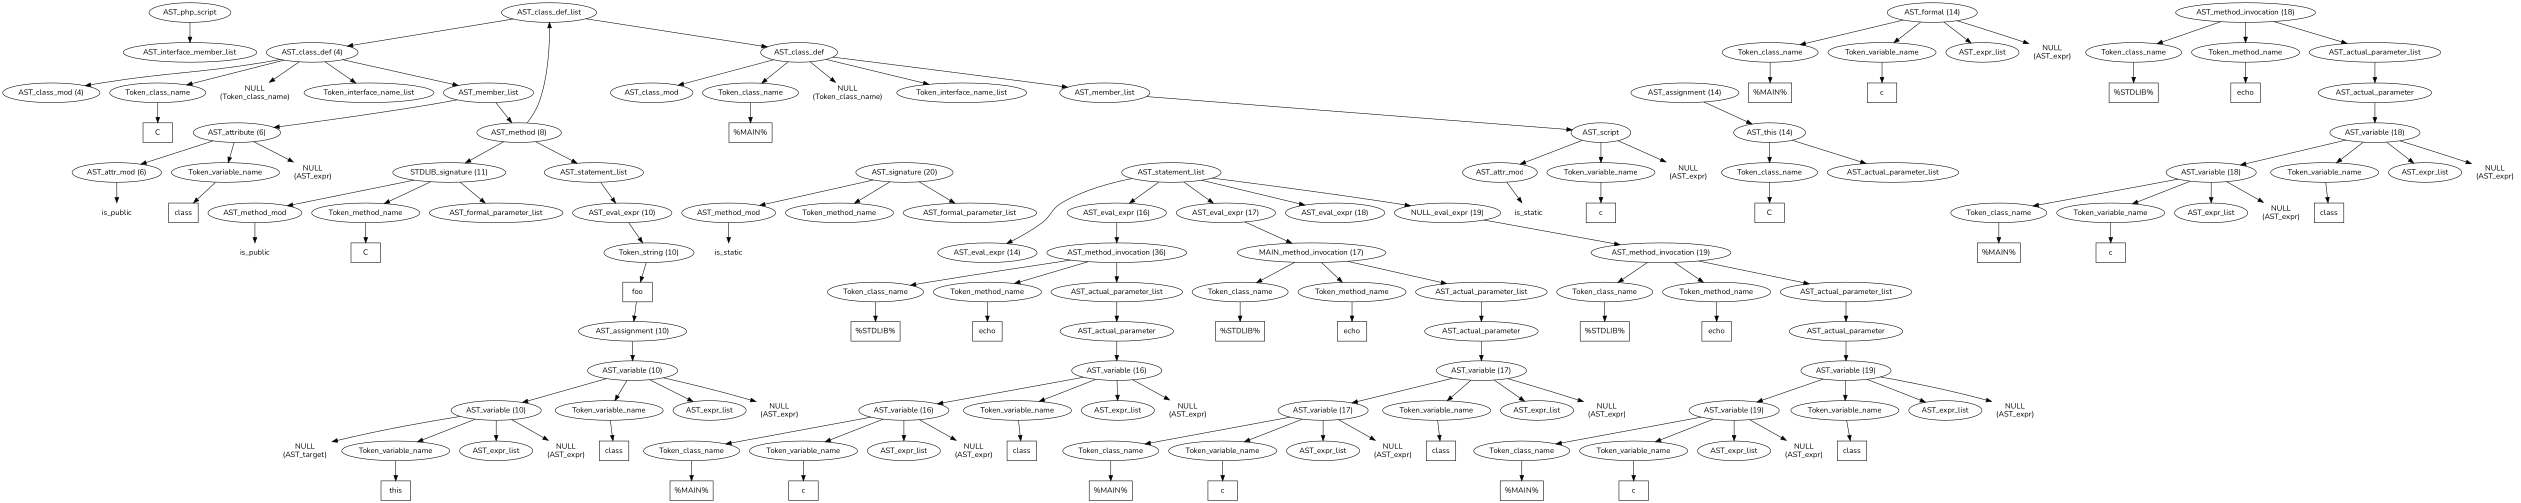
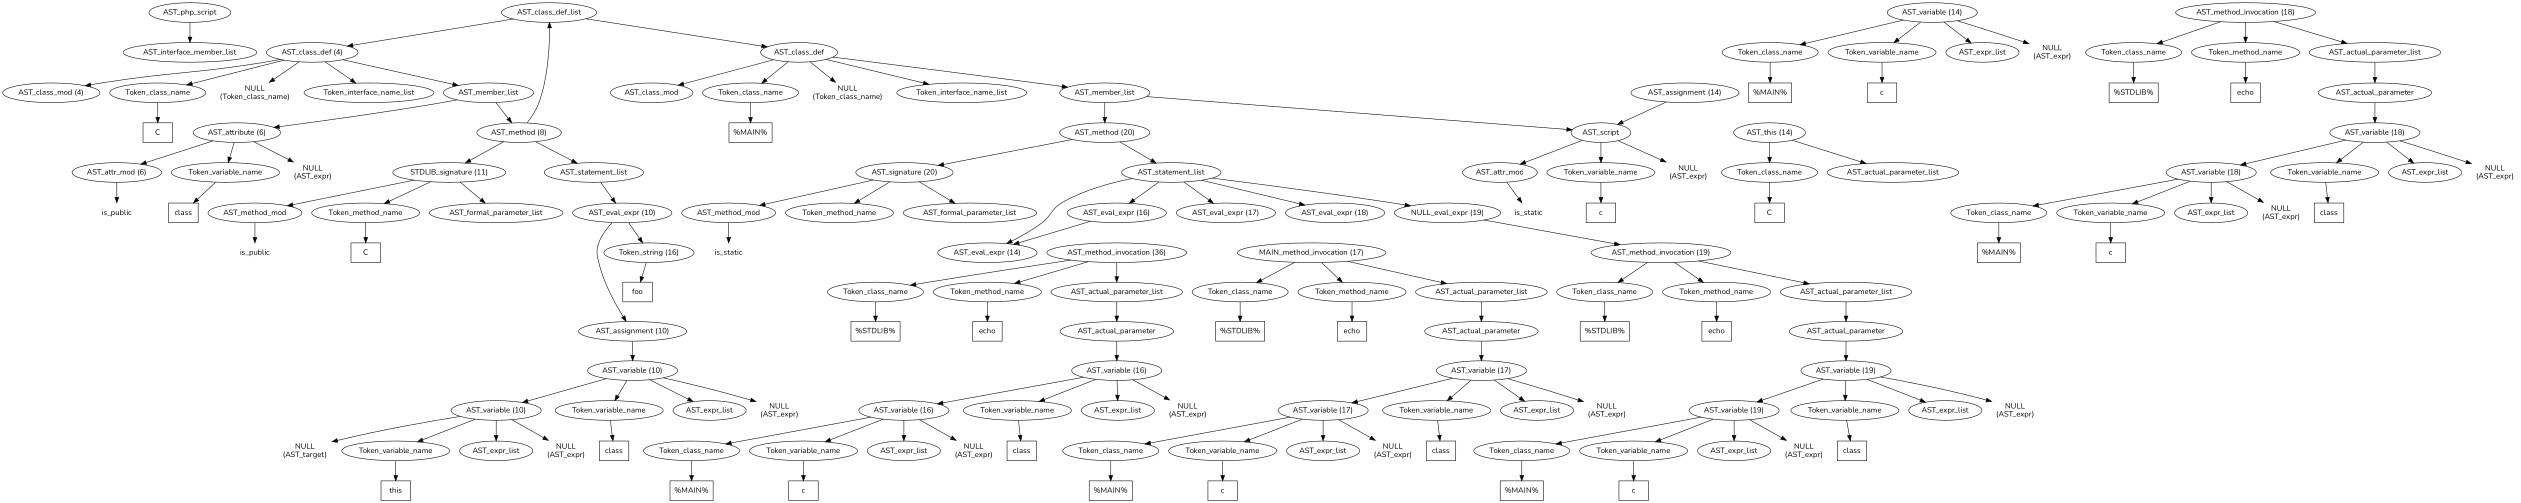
node "AST_formal (14)": label "AST_formal (14)" -> "AST_variable (14)"
edge "AST_assignment (14)" -> "AST_this (14)": now "AST_assignment (14)" -> "AST_script"
node "AST_method (20)": added
edge "AST_eval_expr (16)" -> "AST_method_invocation (36)": now "AST_eval_expr (16)" -> "AST_eval_expr (14)"
edge "AST_eval_expr (17)" -> "MAIN_method_invocation (17)": removed
node "Token_string (10)": label "Token_string (10)" -> "Token_string (16)"
edge "foo" -> "AST_assignment (10)": now "AST_eval_expr (10)" -> "AST_assignment (10)"
